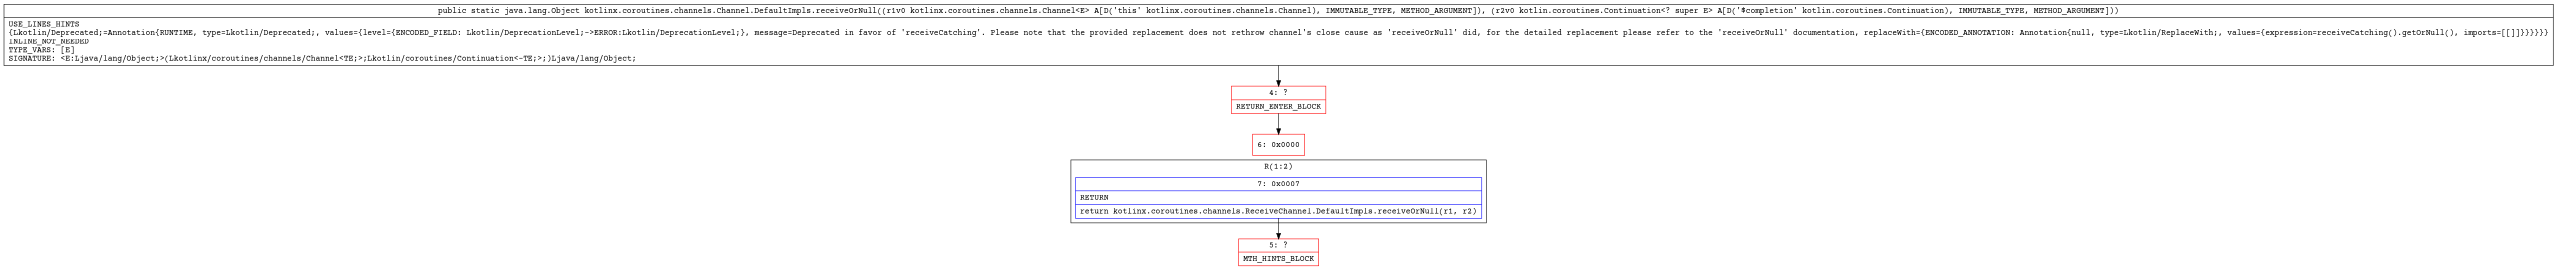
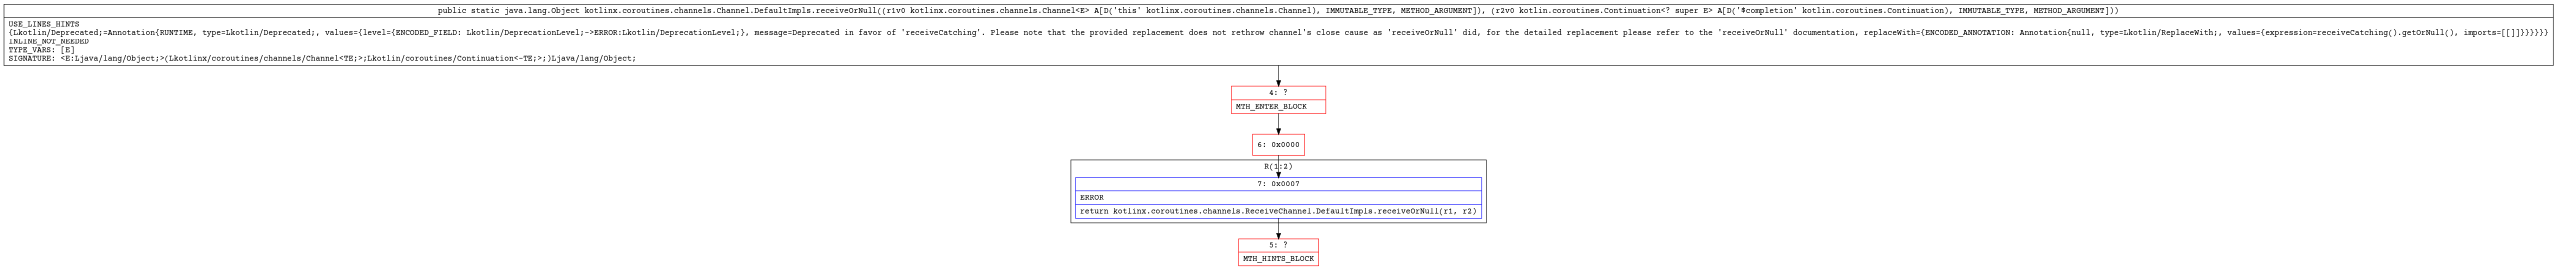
node "4: ?": text "RETURN_ENTER_BLOCK" -> "MTH_ENTER_BLOCK"
edge "6: 0x0000" -> "7: 0x0007": added
node "7: 0x0007": text "RETURN" -> "ERROR"
